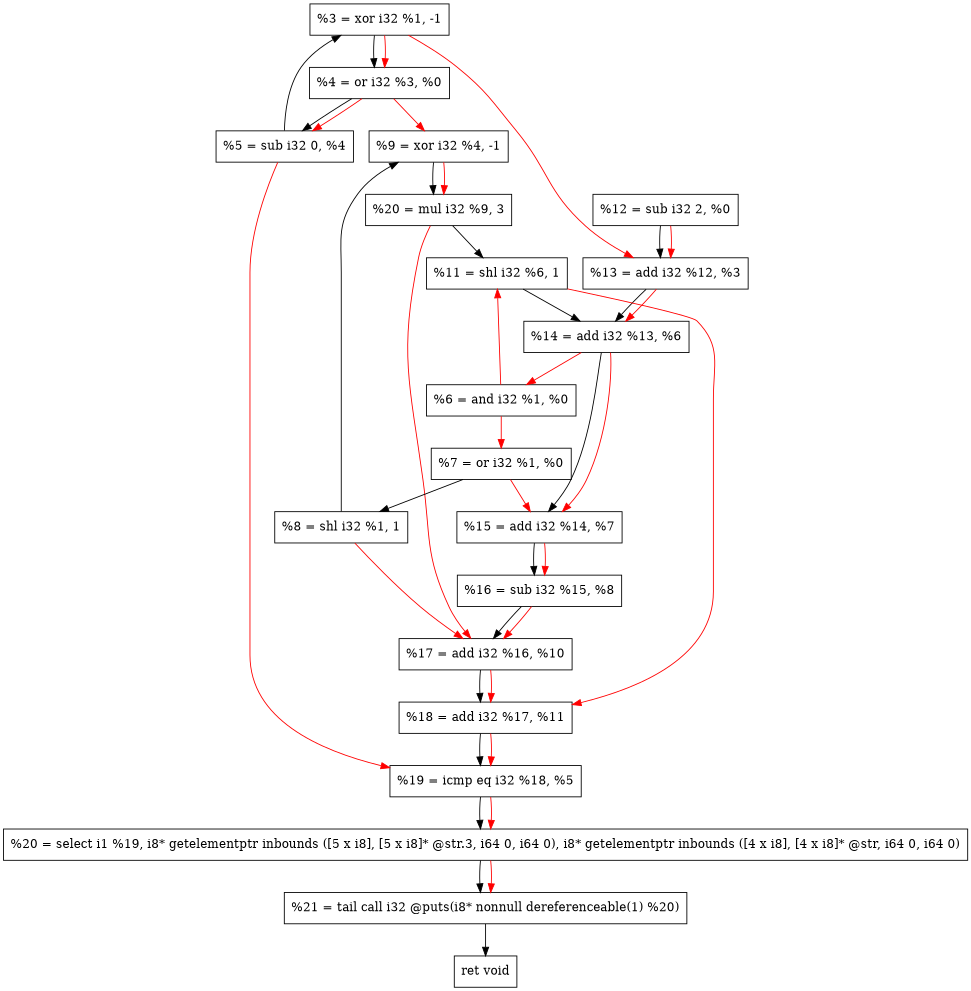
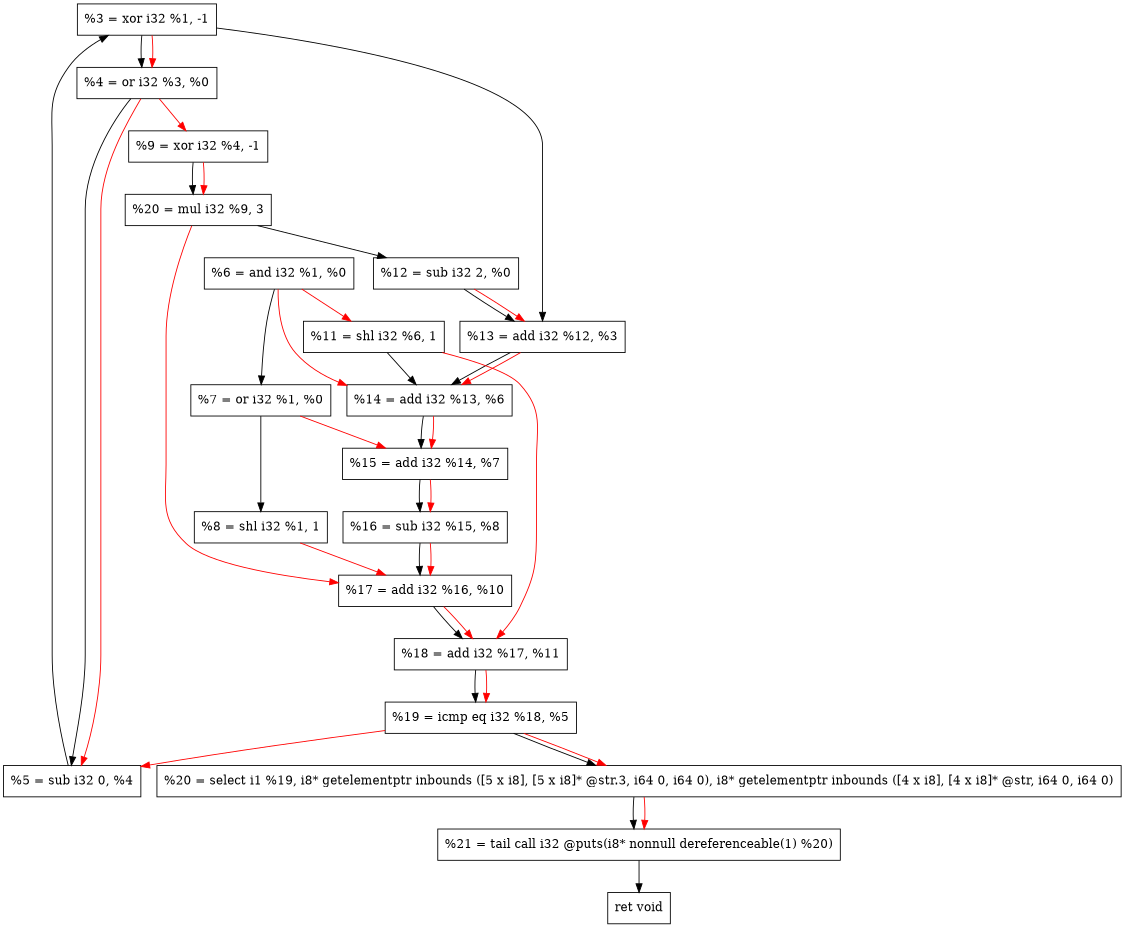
edge "%3 = xor i32 %1, -1" -> "%13 = add i32 %12, %3": color red -> black
edge "%20 = mul i32 %9, 3" -> "%11 = shl i32 %6, 1": now "%20 = mul i32 %9, 3" -> "%12 = sub i32 2, %0"
edge "%8 = shl i32 %1, 1" -> "%9 = xor i32 %4, -1": removed
edge "%14 = add i32 %13, %6" -> "%6 = and i32 %1, %0": reversed
edge "%6 = and i32 %1, %0" -> "%7 = or i32 %1, %0": color red -> black
edge "%5 = sub i32 0, %4" -> "%19 = icmp eq i32 %18, %5": reversed
